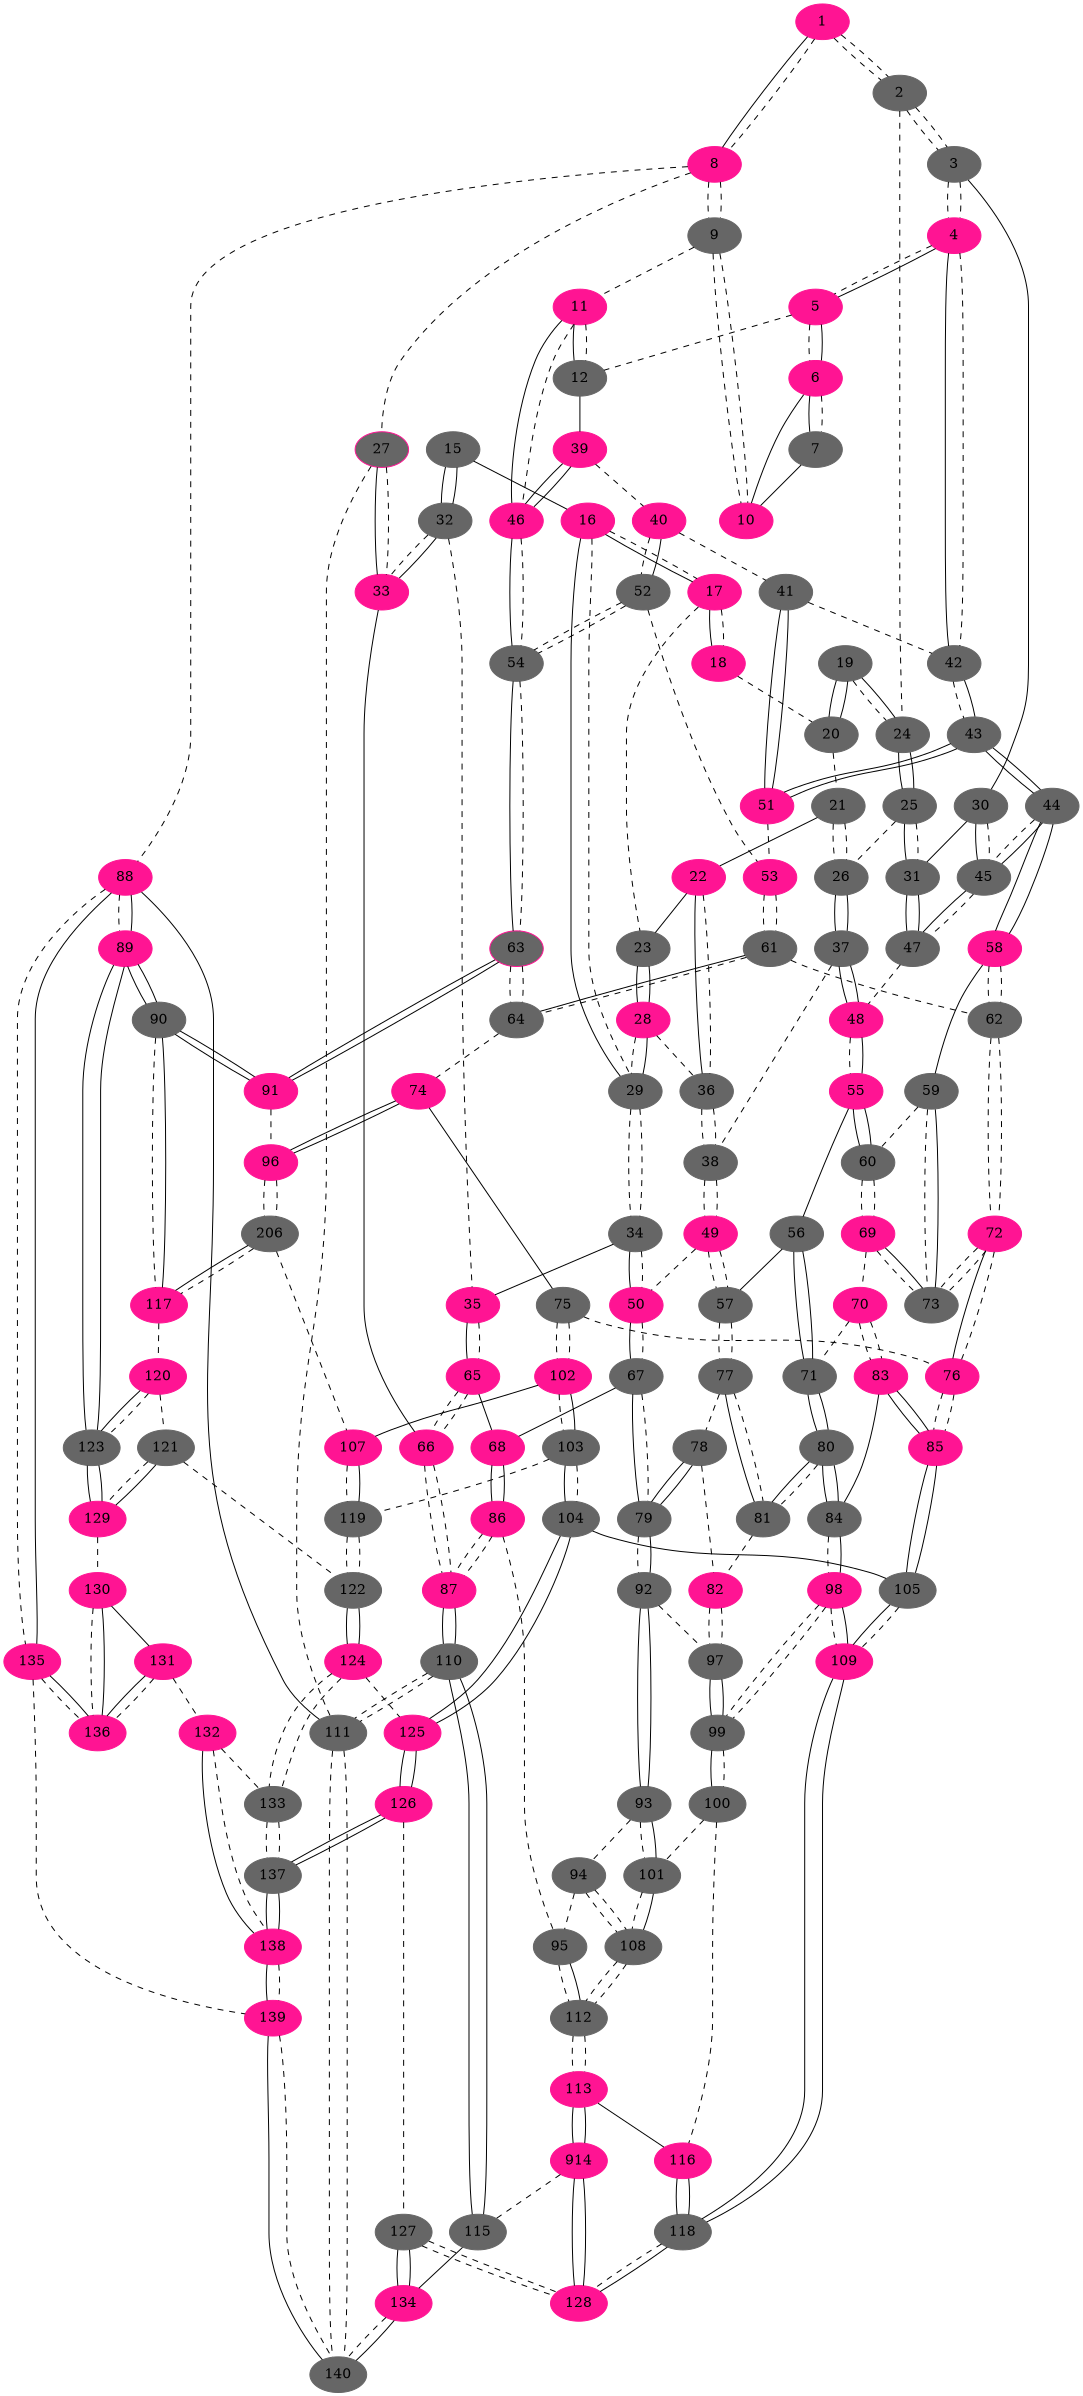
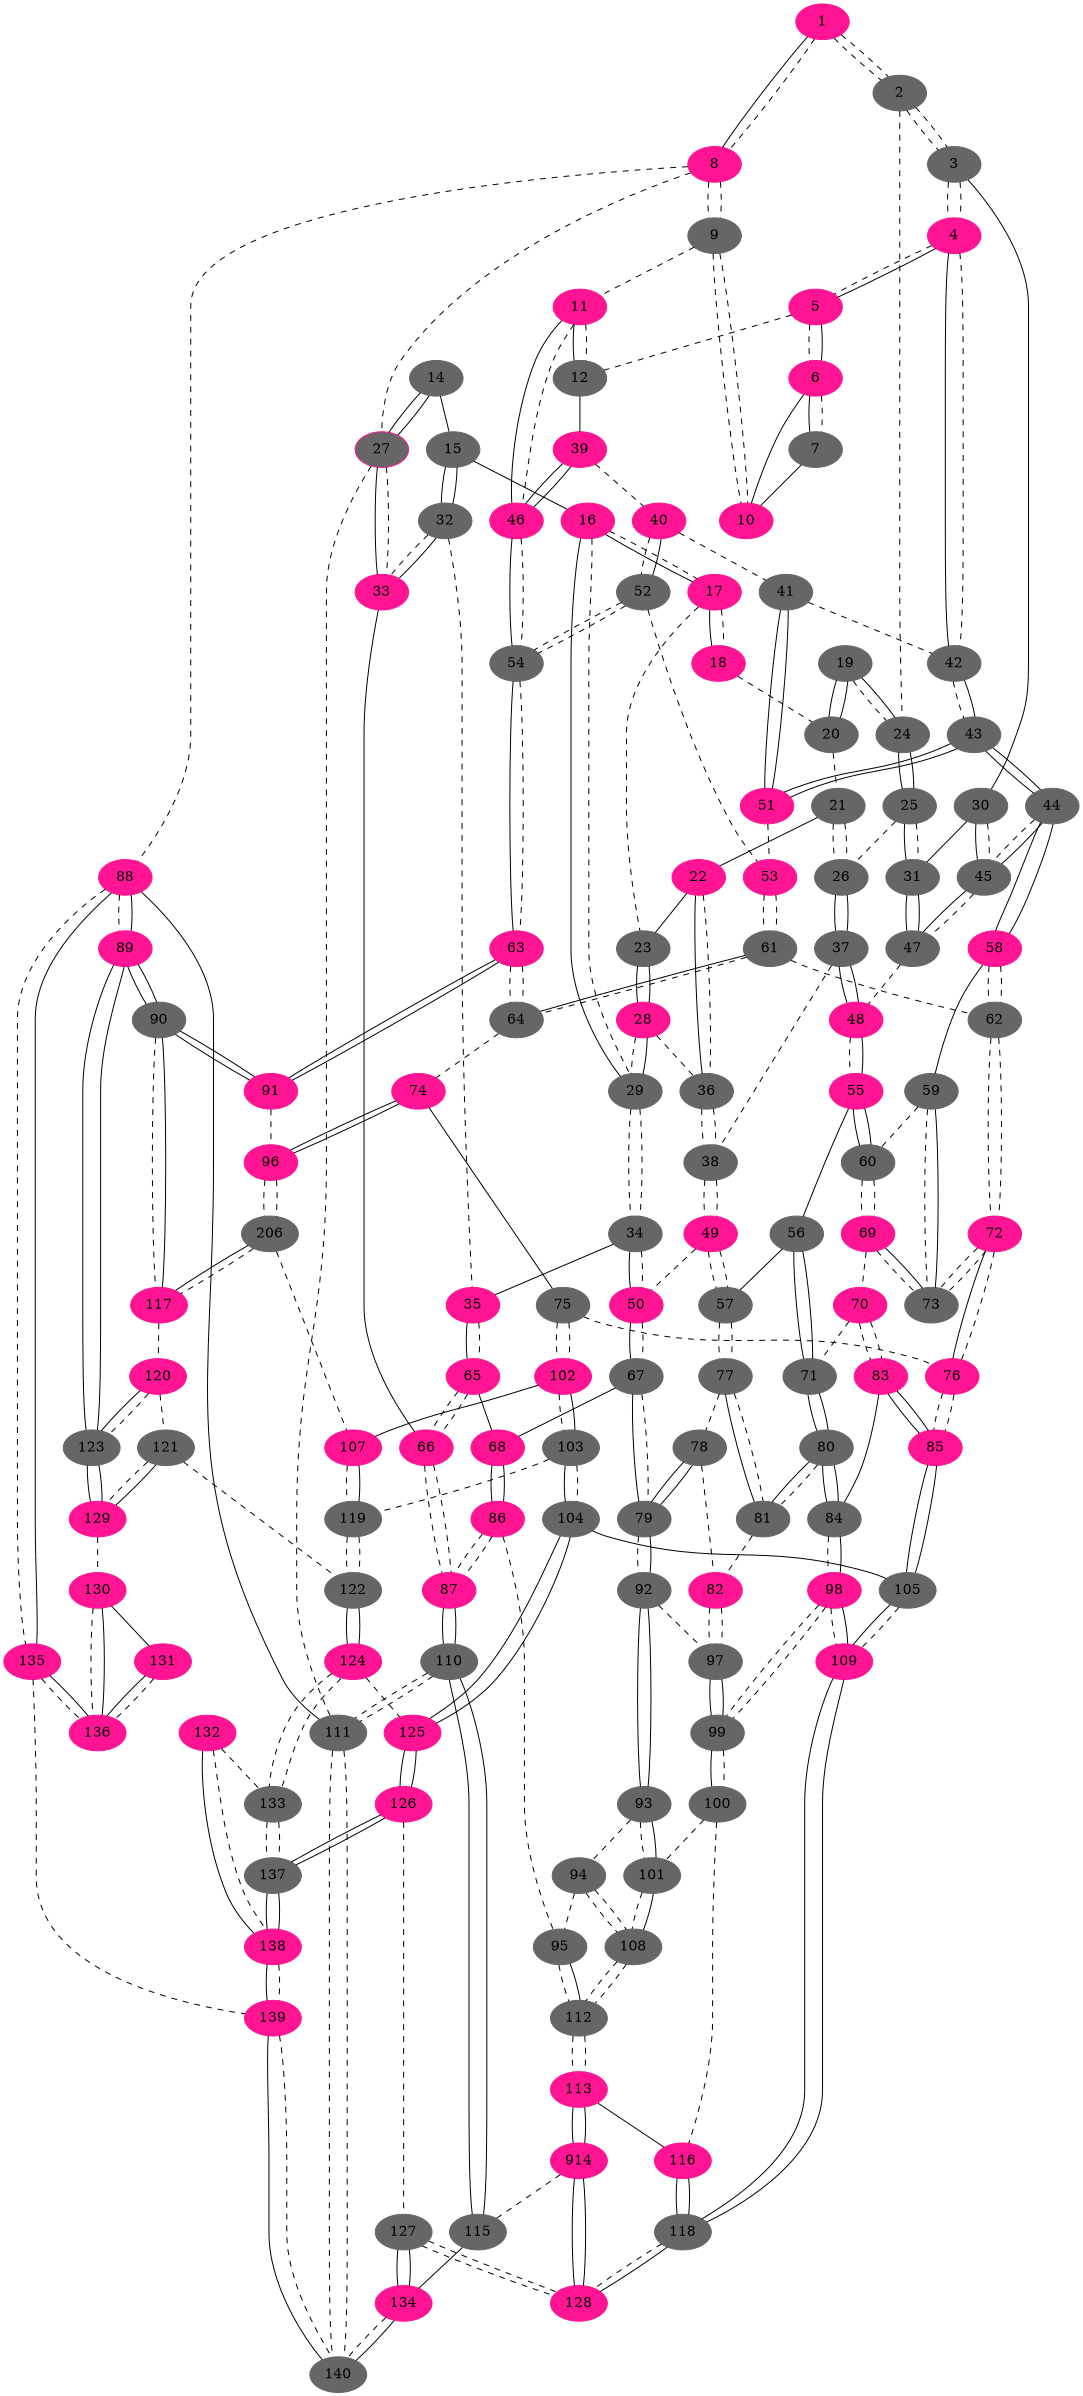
node "14": added
node "63": fillcolor gray40 -> deeppink
edge "131" -- "132": removed
